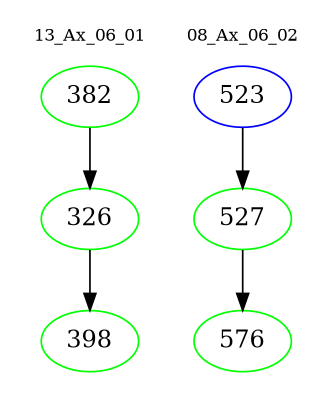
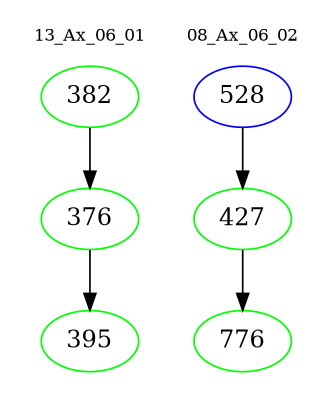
node "523": label "523" -> "528"
node "326": label "326" -> "376"
node "527": label "527" -> "427"
node "398": label "398" -> "395"
node "576": label "576" -> "776"
